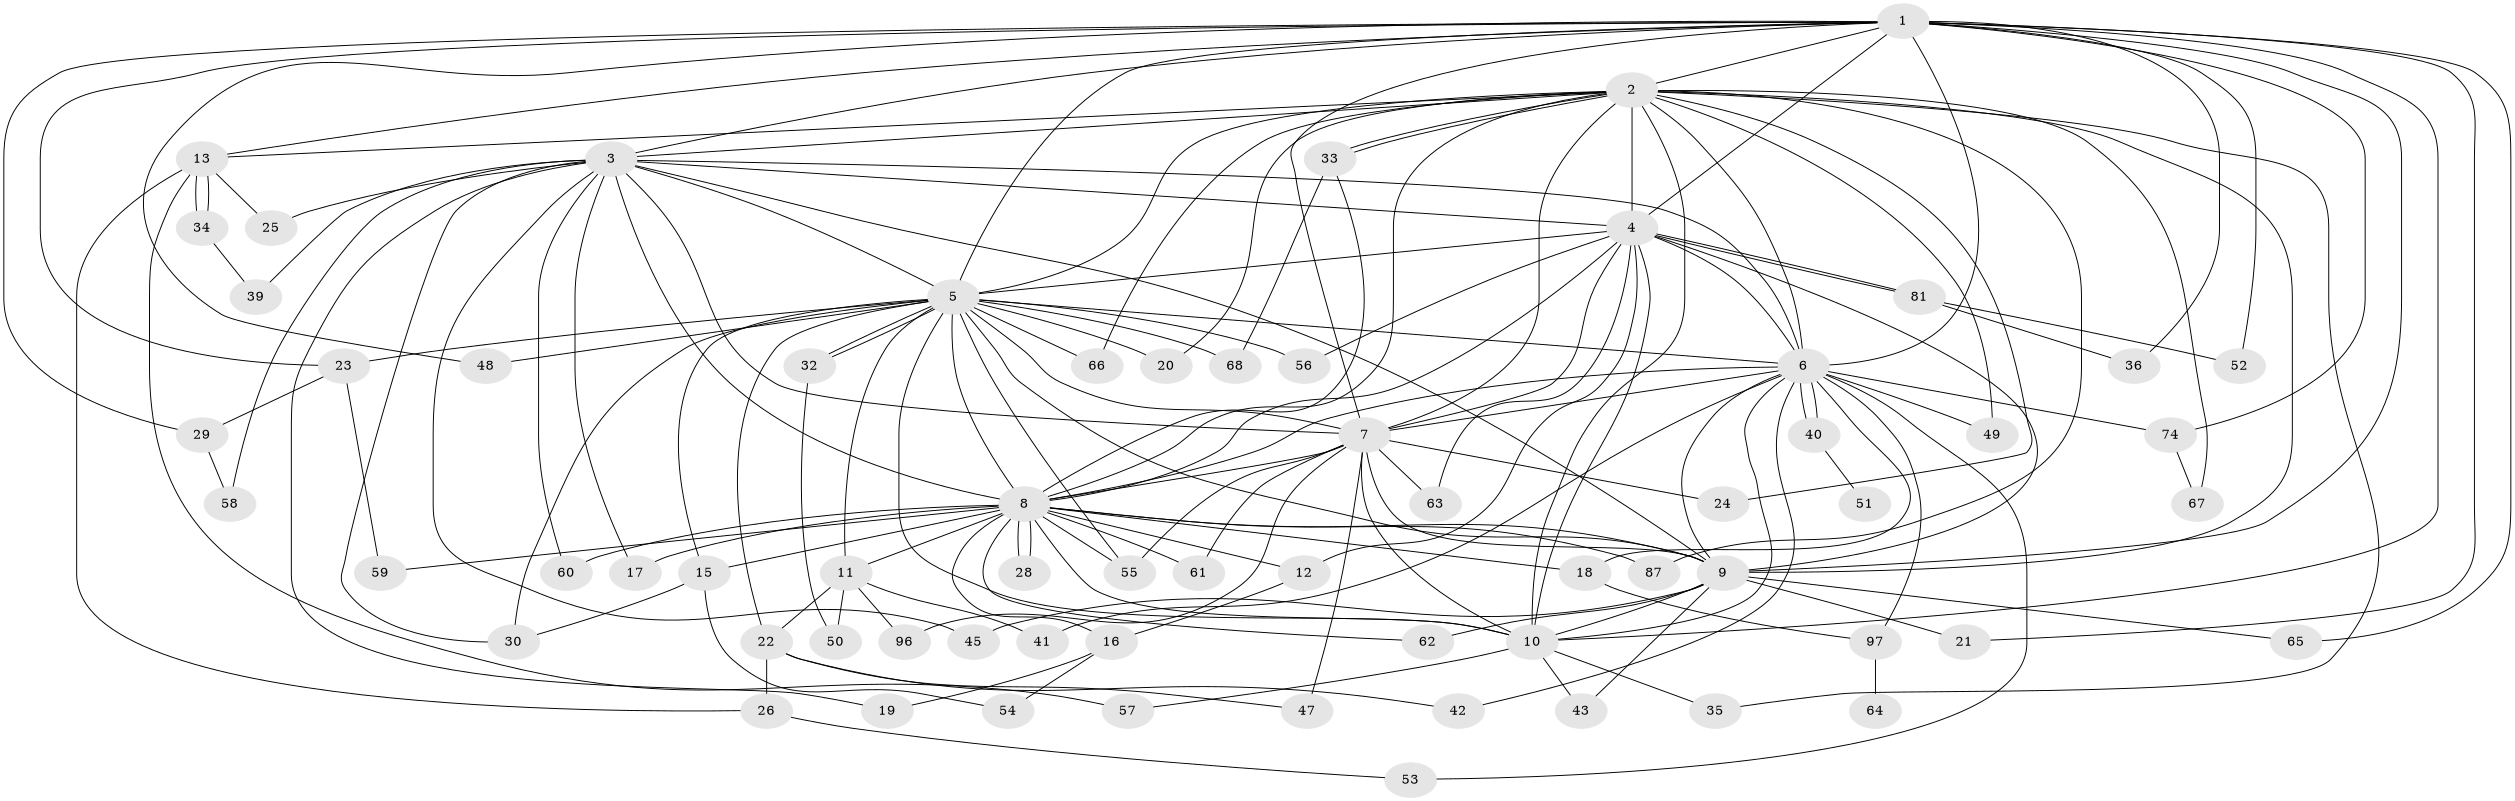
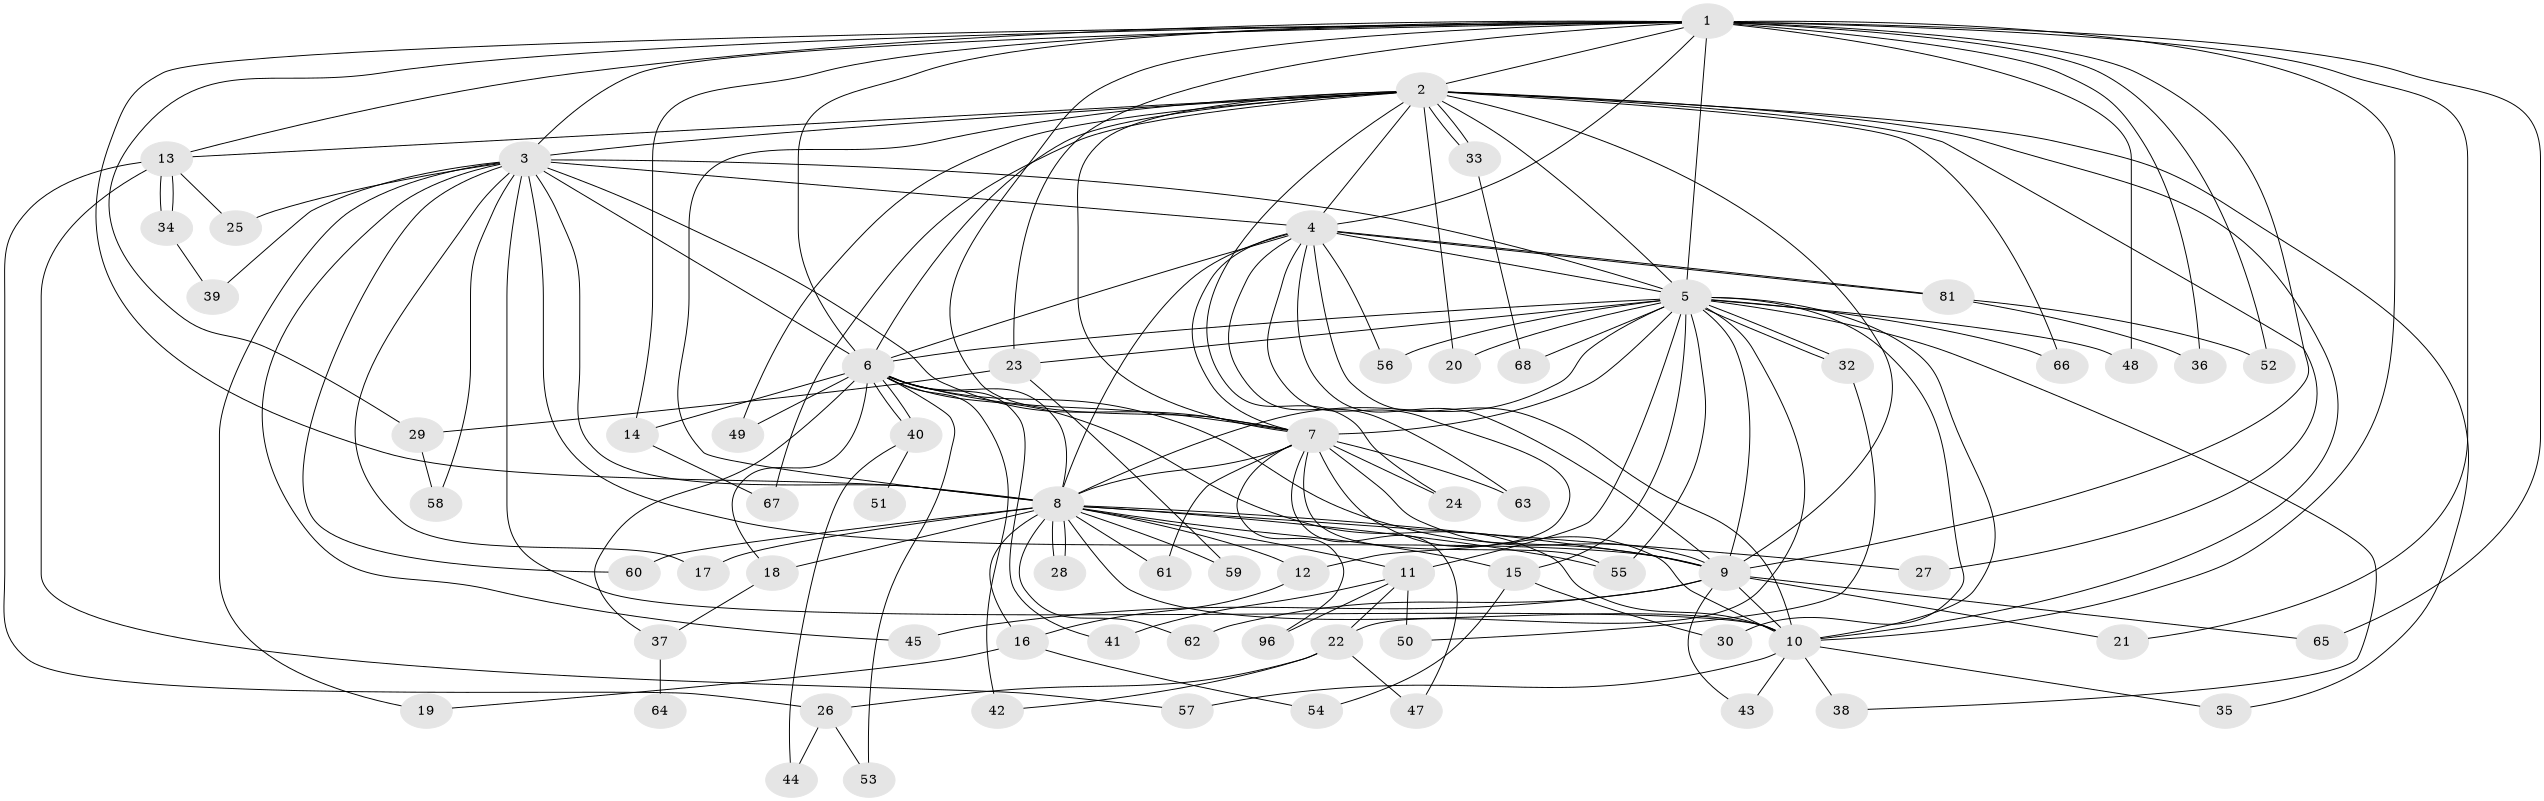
edge "33" -- "8": now "1" -- "8"
edge "3" -- "30": now "3" -- "10"
node "74": label "74" -> "14"
node "87": label "87" -> "27"
node "97": label "97" -> "37"
node "38": added
node "44": added
